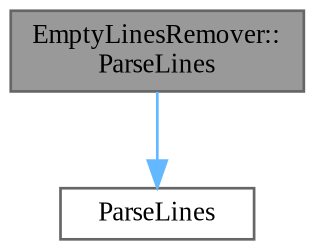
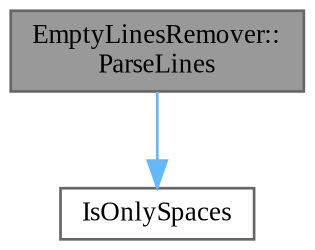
node "ParseLines": label "ParseLines" -> "IsOnlySpaces"
